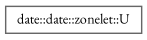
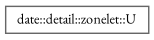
node "date::date::zonelet::U": label "date::date::zonelet::U" -> "date::detail::zonelet::U"
